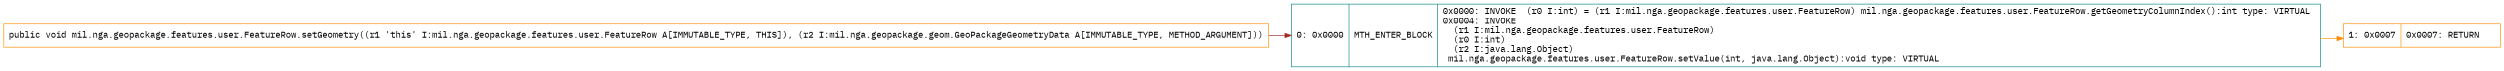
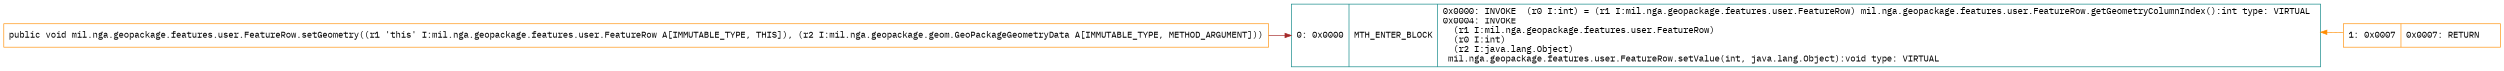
edge "0: 0x0000" -> "1: 0x0007": reversed
